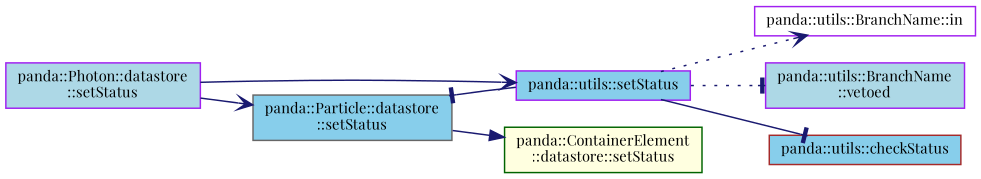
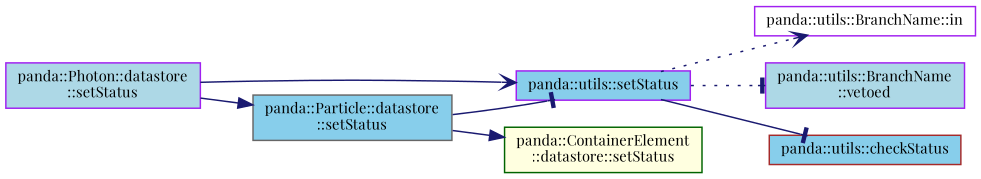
edge "panda::utils::setStatus" -> "panda::Particle::datastore ::setStatus": reversed
edge "panda::Photon::datastore ::setStatus" -> "panda::Particle::datastore ::setStatus": arrowhead vee -> normal
